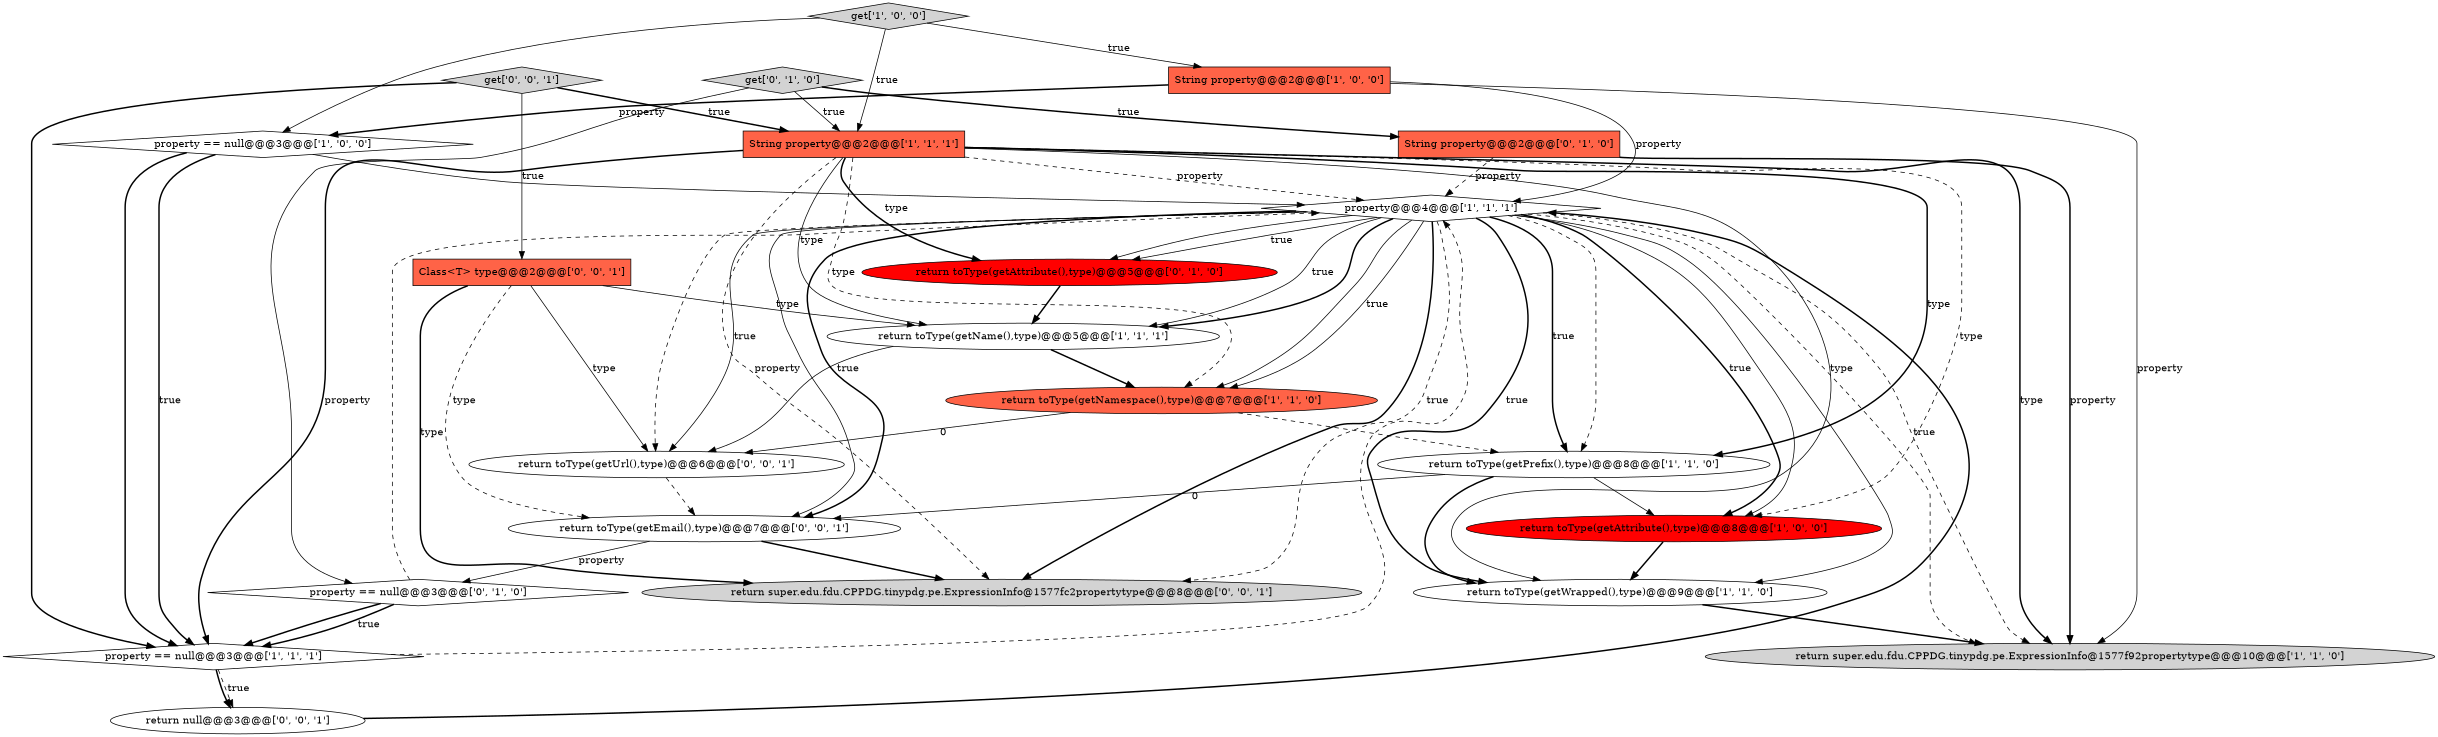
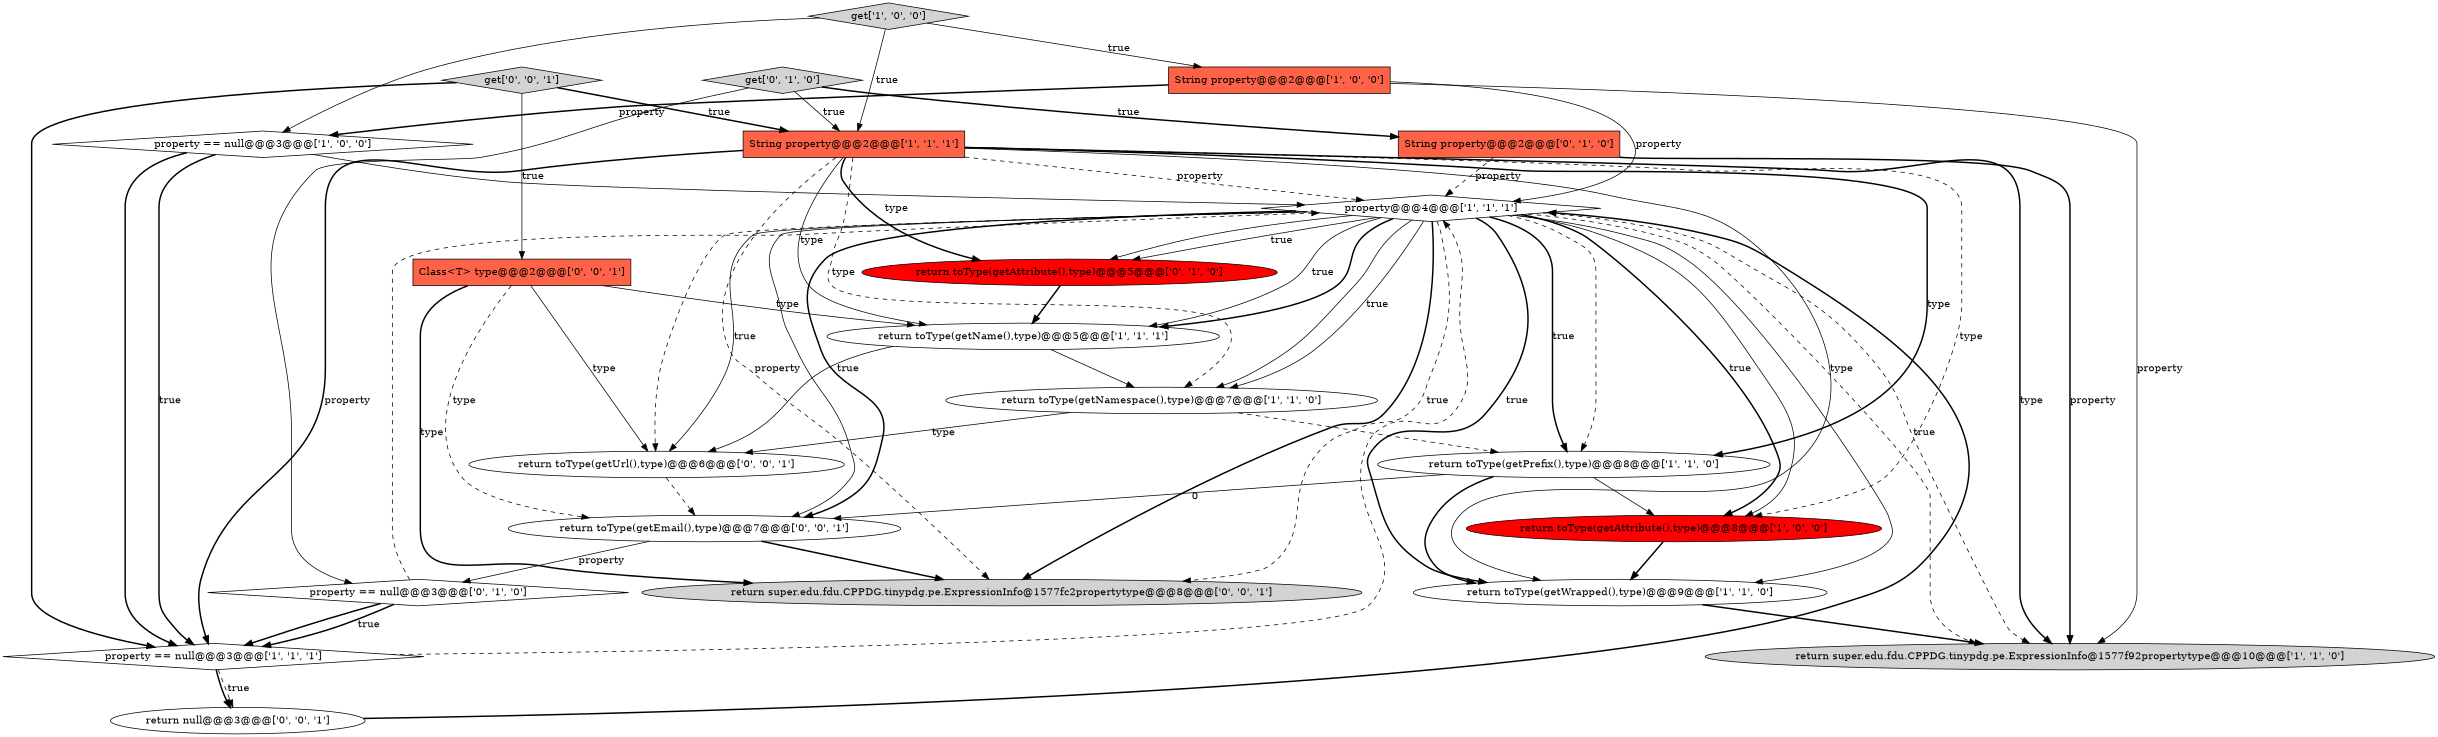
edge "return toType(getName(),type)@@@5@@@['1', '1', '1']" -> "return toType(getNamespace(),type)@@@7@@@['1', '1', '0']": style bold -> solid
node "return toType(getNamespace(),type)@@@7@@@['1', '1', '0']": fillcolor tomato -> white
edge "return toType(getNamespace(),type)@@@7@@@['1', '1', '0']" -> "return toType(getUrl(),type)@@@6@@@['0', '0', '1']": label "0" -> "type"
